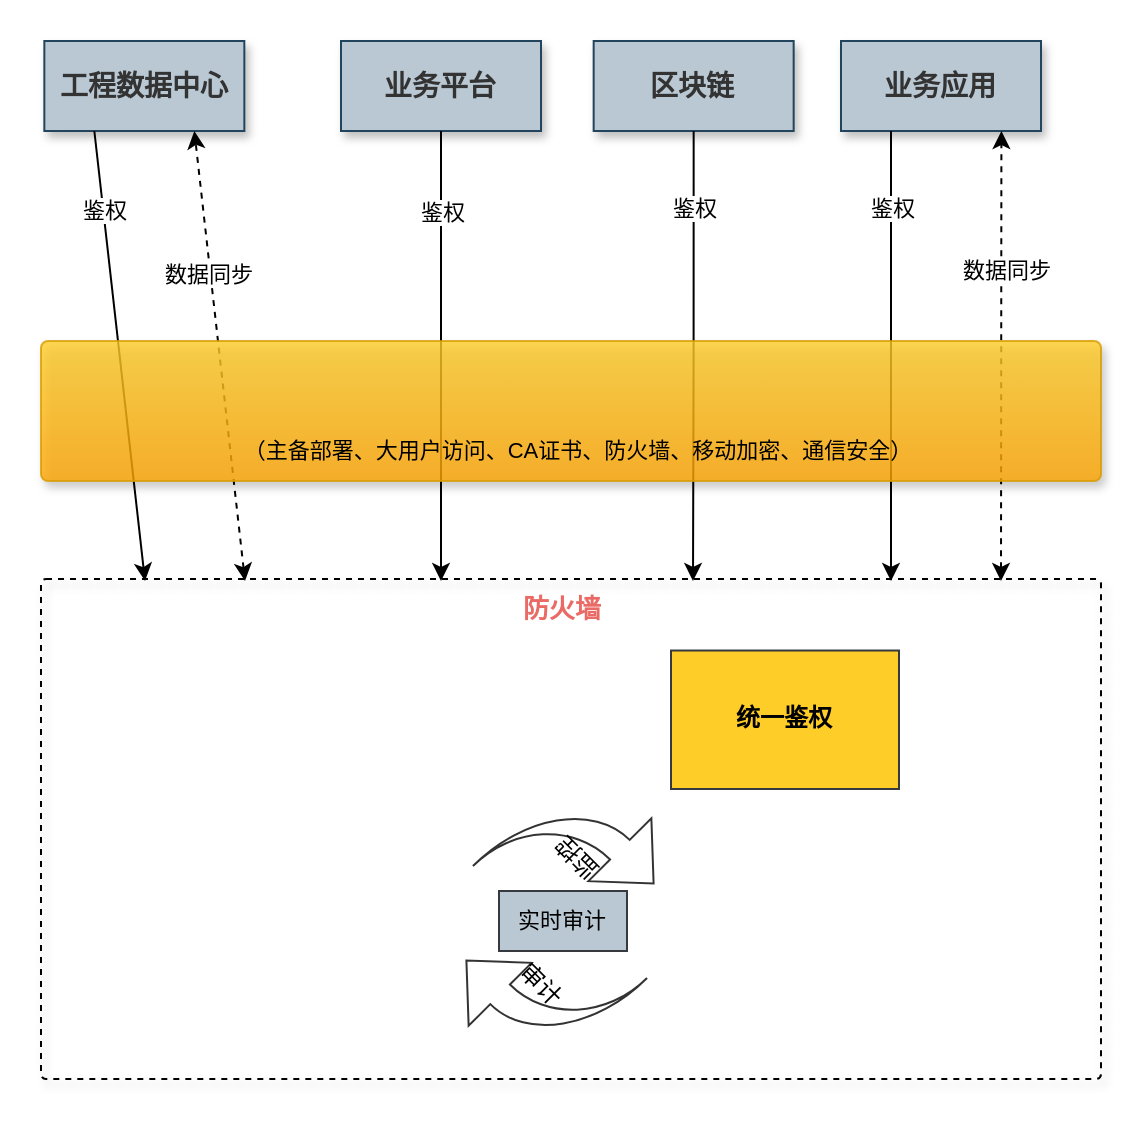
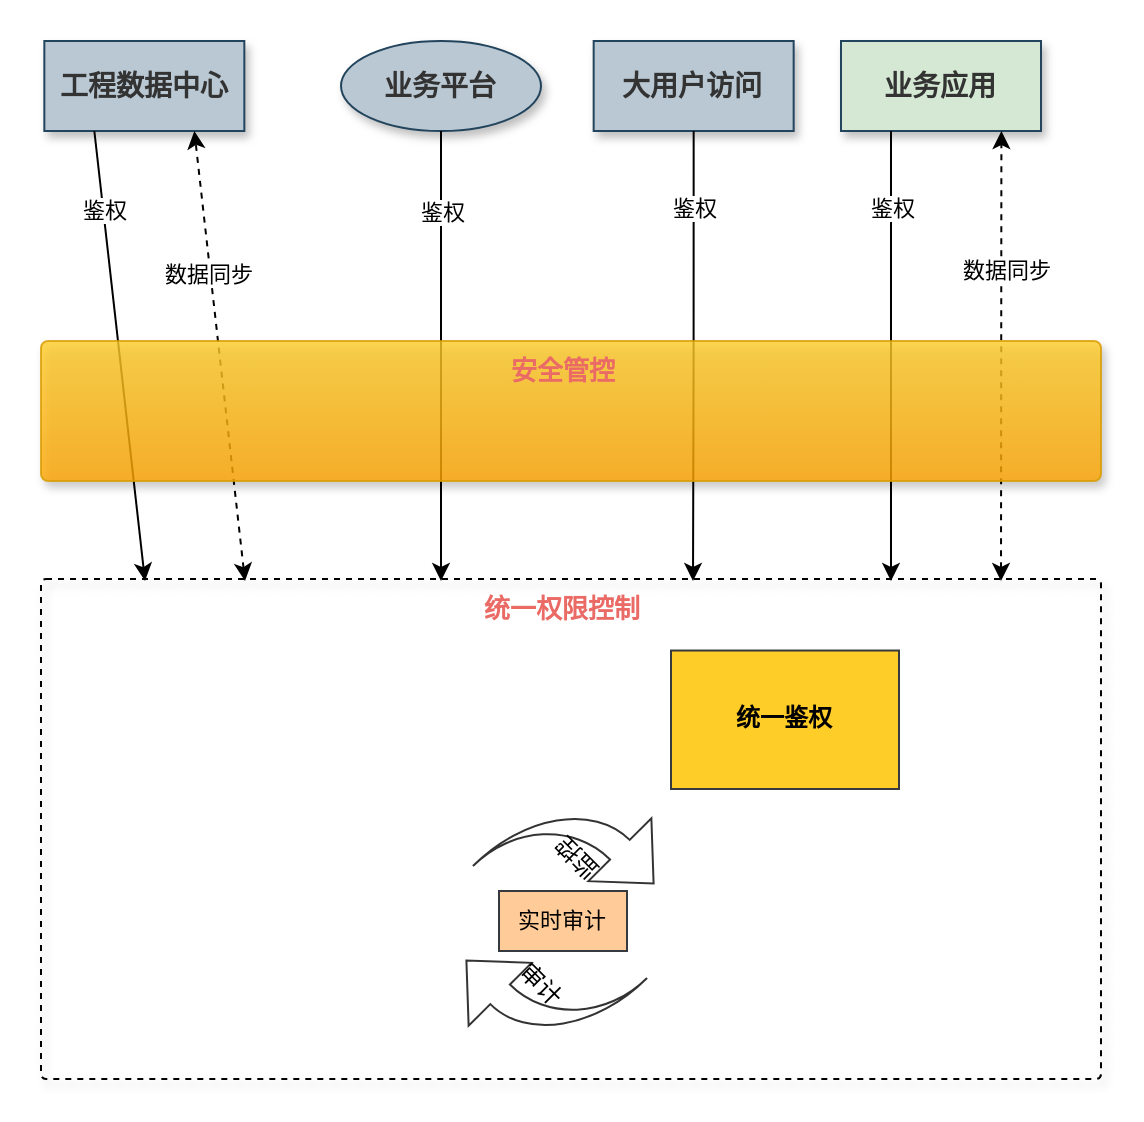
node "业务平台": shape rectangle -> ellipse
node "业务应用": fillcolor #bac8d3 -> #d5e8d4
node "区块链": label "区块链" -> "大用户访问"
node "安全管控": added
node "（主备部署、大用户访问、CA证书、防火墙、移动加密、通信安全）": removed
node "防火墙": label "防火墙" -> "统一权限控制"
node "实时审计": fillcolor #bac8d3 -> #ffcc99
